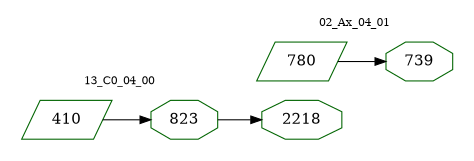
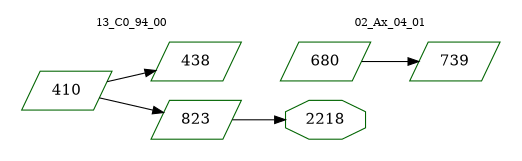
node "438": added
node "780": label "780" -> "680"
node "739": shape octagon -> parallelogram
cluster "13_C0_04_00": label "13_C0_04_00" -> "13_C0_94_00"
node "823": shape octagon -> parallelogram
